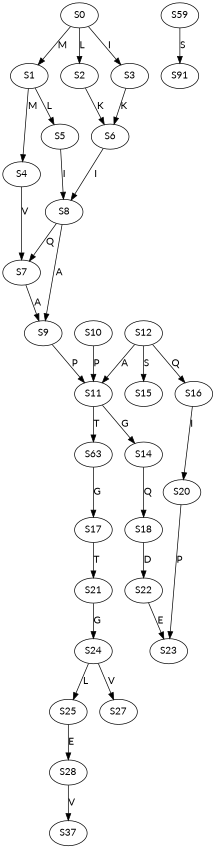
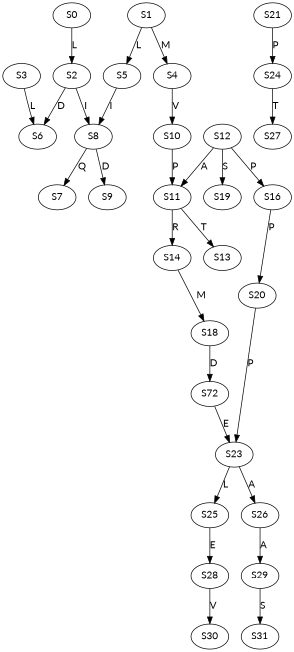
node "S59": label "S59" -> "S29"
edge "S0" -> "S1": removed, label "M"
edge "S0" -> "S3": removed, label "I"
node "S91": label "S91" -> "S31"
edge "S2" -> "S6": label "K" -> "D"
edge "S3" -> "S6": label "K" -> "L"
edge "S6" -> "S8": now "S2" -> "S8"
edge "S4" -> "S7": now "S4" -> "S10"
edge "S8" -> "S9": label "A" -> "D"
edge "S7" -> "S9": removed, label "A"
edge "S9" -> "S11": removed, label "P"
edge "S12" -> "S16": label "Q" -> "P"
node "S15": label "S15" -> "S19"
edge "S11" -> "S14": label "G" -> "R"
edge "S16" -> "S20": label "I" -> "P"
node "S63": label "S63" -> "S13"
edge "S14" -> "S18": label "Q" -> "M"
node "S26": added
node "S17": removed
node "S22": label "S22" -> "S72"
edge "S21" -> "S24": label "G" -> "P"
edge "S24" -> "S25": now "S23" -> "S25"
edge "S24" -> "S27": label "V" -> "T"
node "S37": label "S37" -> "S30"
